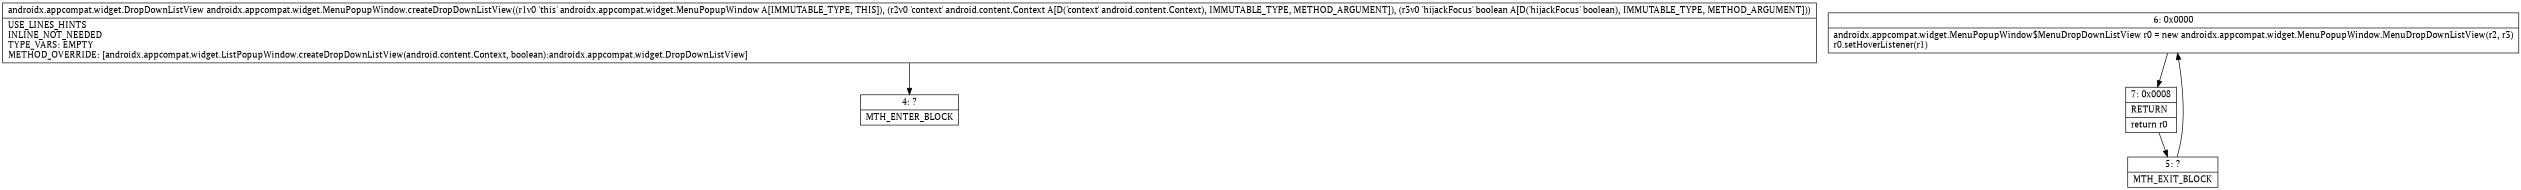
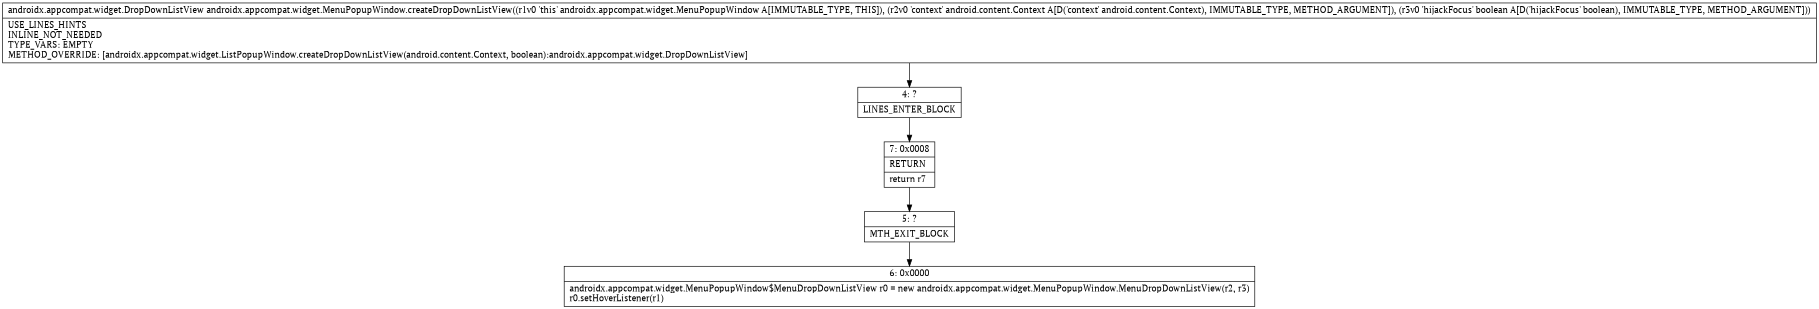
edge "6: 0x0000" -> "7: 0x0008": now "4: ?" -> "7: 0x0008"
node "4: ?": text "MTH_ENTER_BLOCK" -> "LINES_ENTER_BLOCK"
node "7: 0x0008": text "return r0" -> "return r7"
